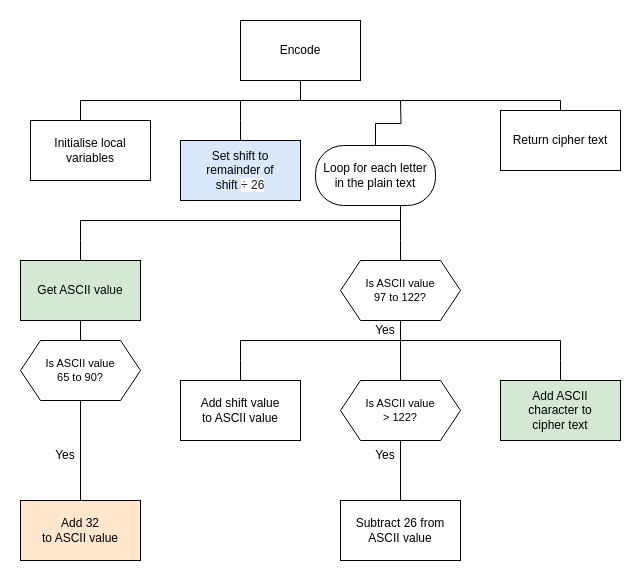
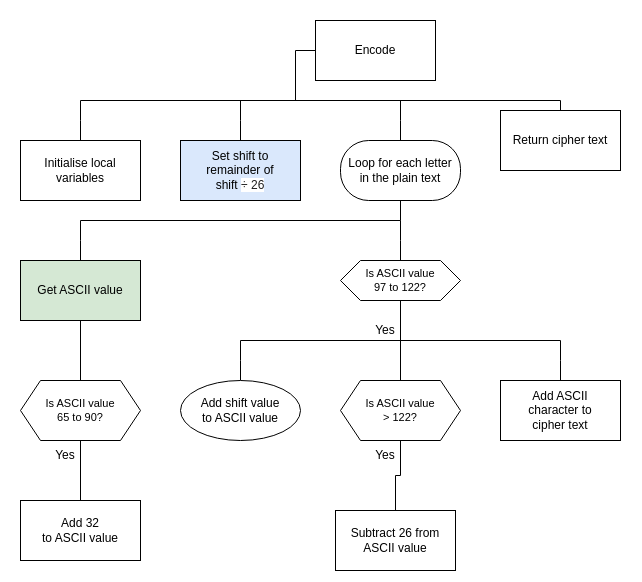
node "Encode": moved (301, 51) -> (376, 51)
node "Initialise local variables": moved (91, 151) -> (81, 171)
node "Loop for each letter in the plain text": moved (376, 176) -> (401, 171)
node "Is ASCII value 97 to 122?": size 120x60 -> 120x40
node "Is ASCII value 65 to 90?": moved (81, 371) -> (81, 411)
node "Add shift value to ASCII value": shape rectangle -> ellipse
node "Add ASCII character to cipher text": fillcolor #d5e8d4 -> #ffffff
node "Add 32 to ASCII value": fillcolor #ffe6cc -> #ffffff
node "Subtract 26 from ASCII value": moved (401, 531) -> (396, 541)
